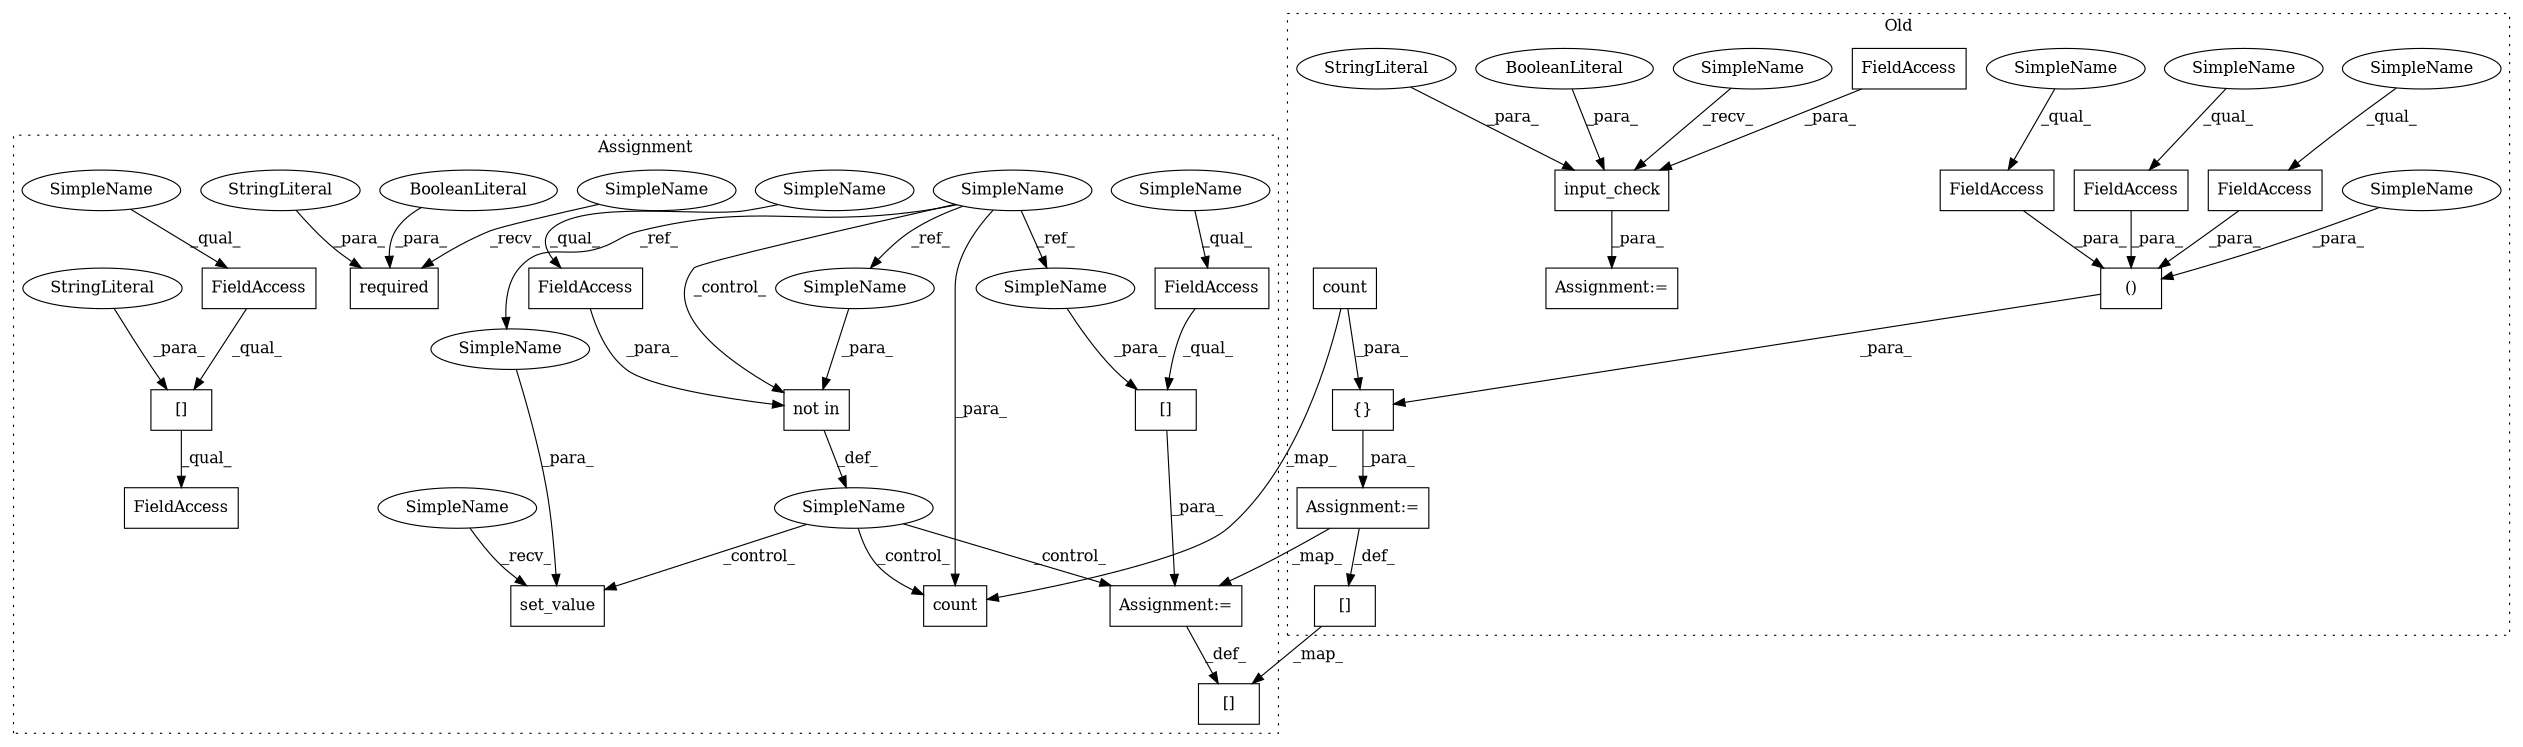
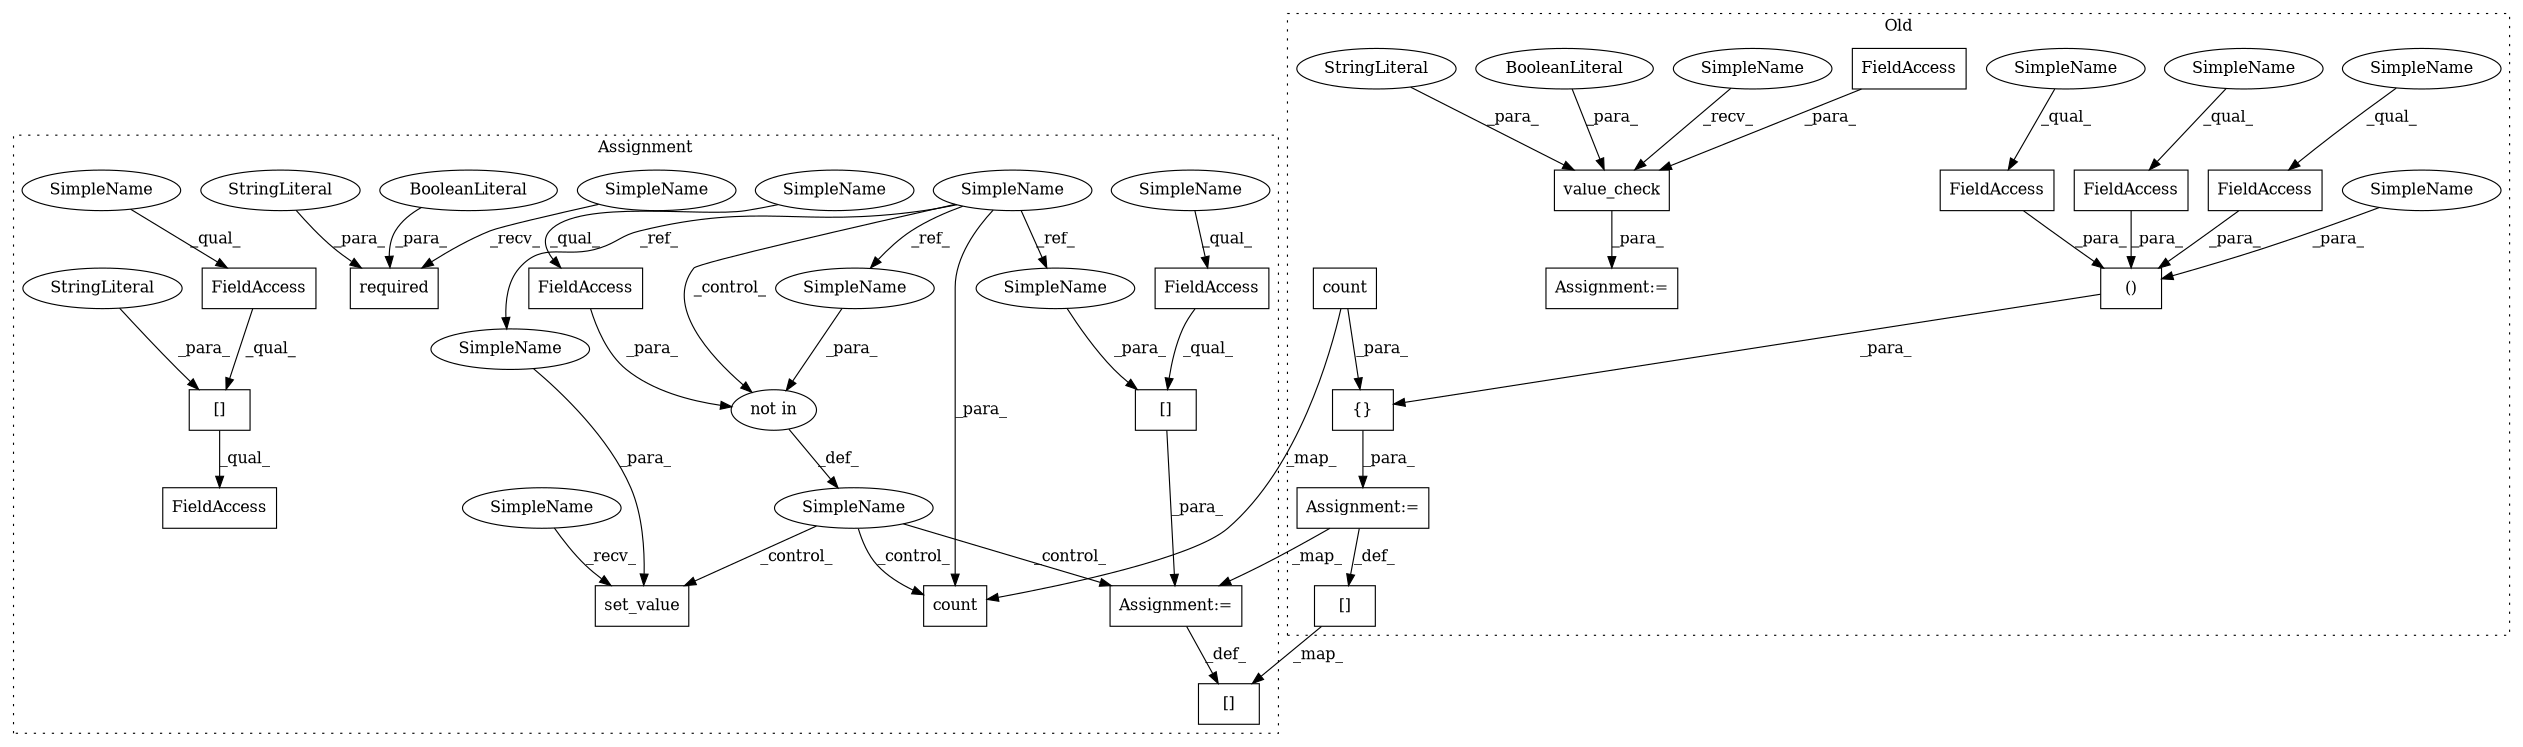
node "input_check": label "input_check" -> "value_check"
node "not in": shape box -> ellipse
